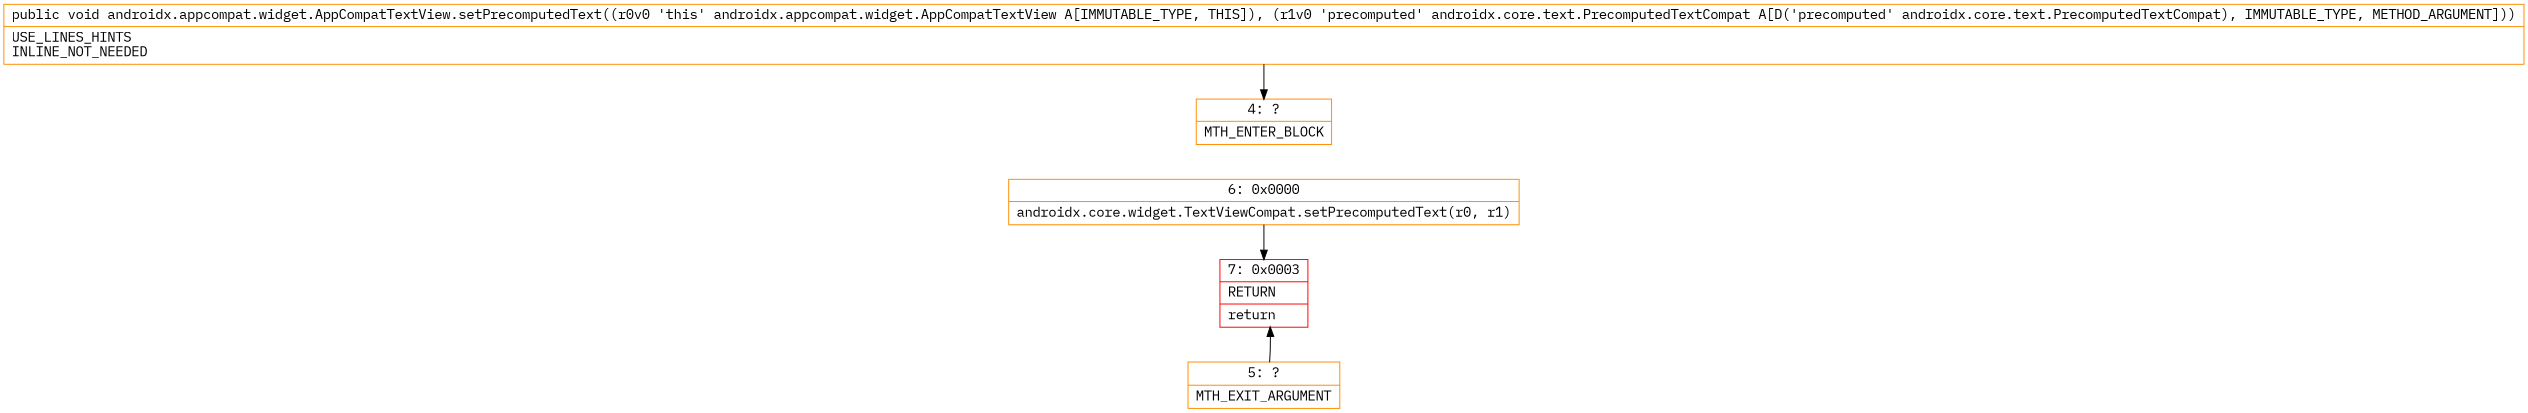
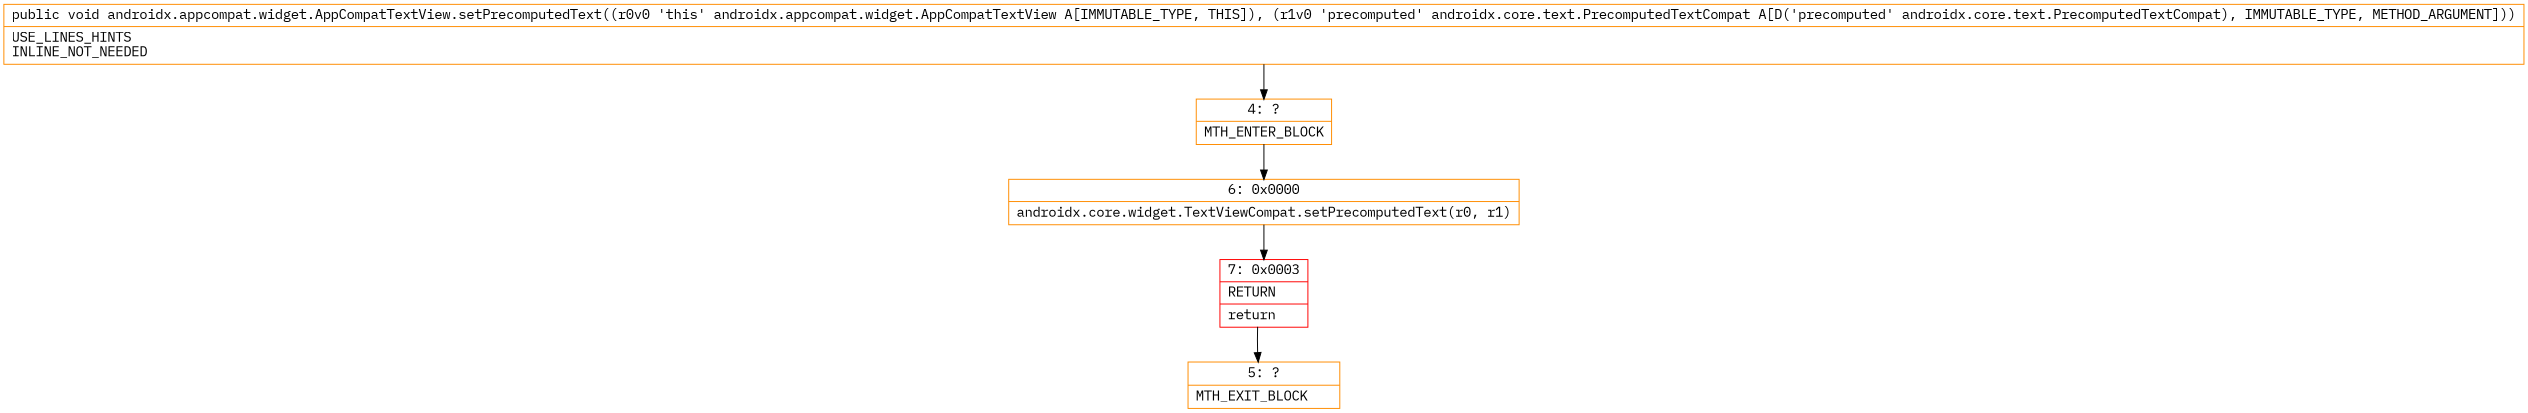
edge "4: ?" -> "6: 0x0000": added
edge "5: ?" -> "7: 0x0003": reversed
node "5: ?": text "MTH_EXIT_ARGUMENT" -> "MTH_EXIT_BLOCK"
